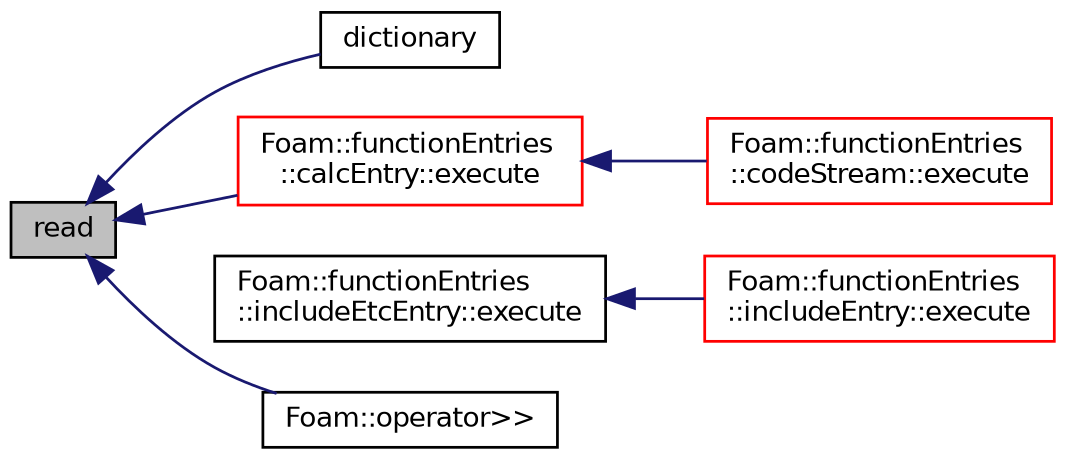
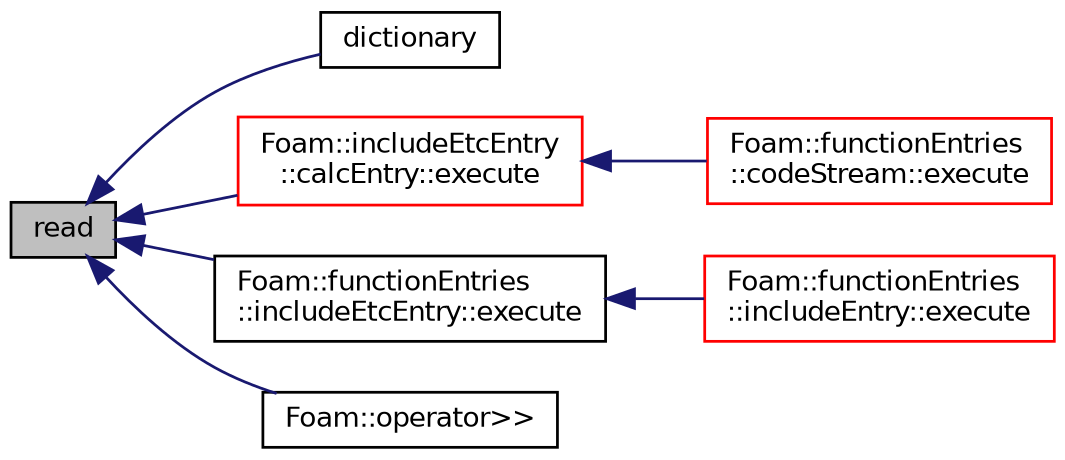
node "Foam::functionEntries ::calcEntry::execute": label "Foam::functionEntries ::calcEntry::execute" -> "Foam::includeEtcEntry ::calcEntry::execute"
edge "Foam::functionEntries ::includeEtcEntry::execute" -> "read": added
